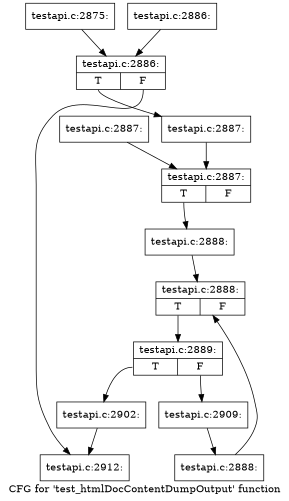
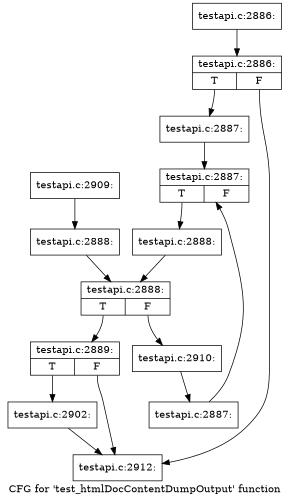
node "testapi.c:2875:": removed
node "testapi.c:2910:": added
edge "testapi.c:2889:" -> "testapi.c:2909:": now "testapi.c:2889:" -> "testapi.c:2912:"
